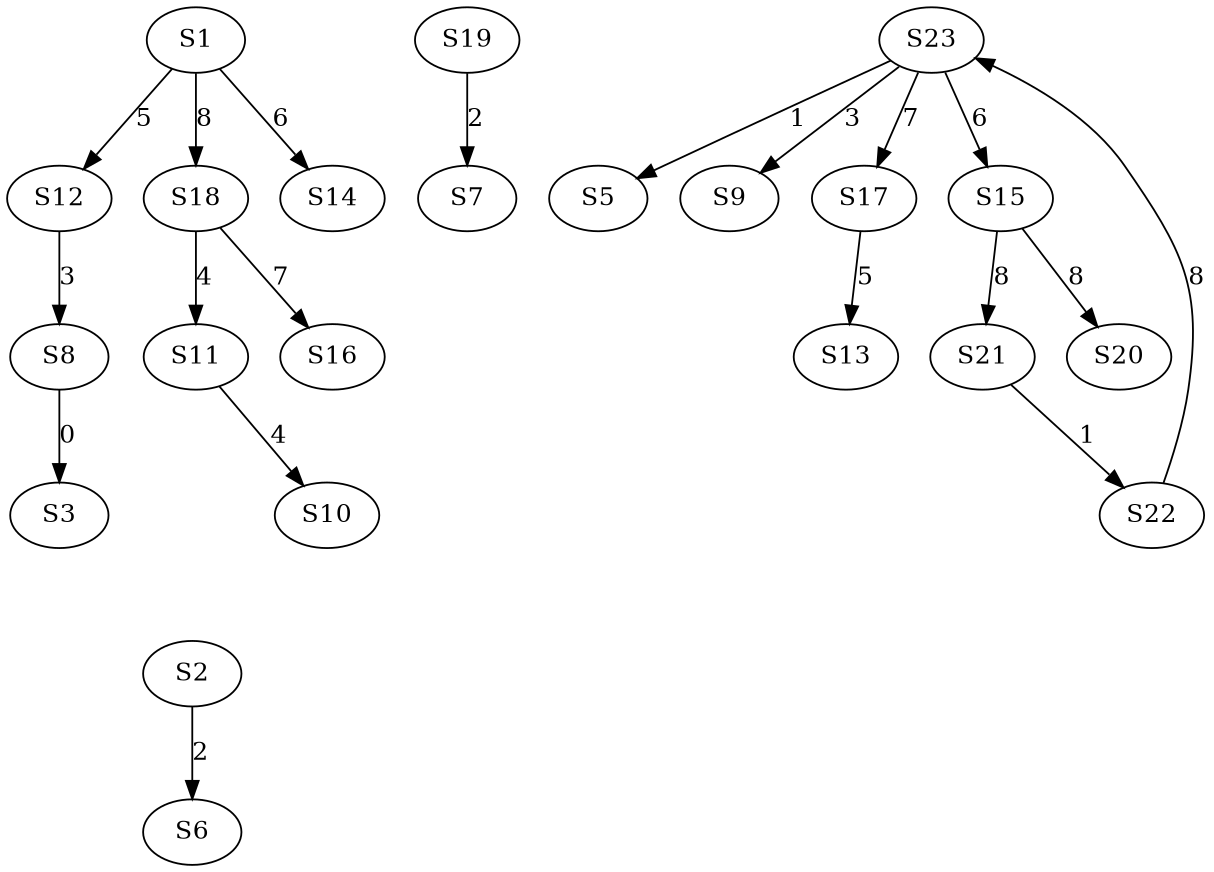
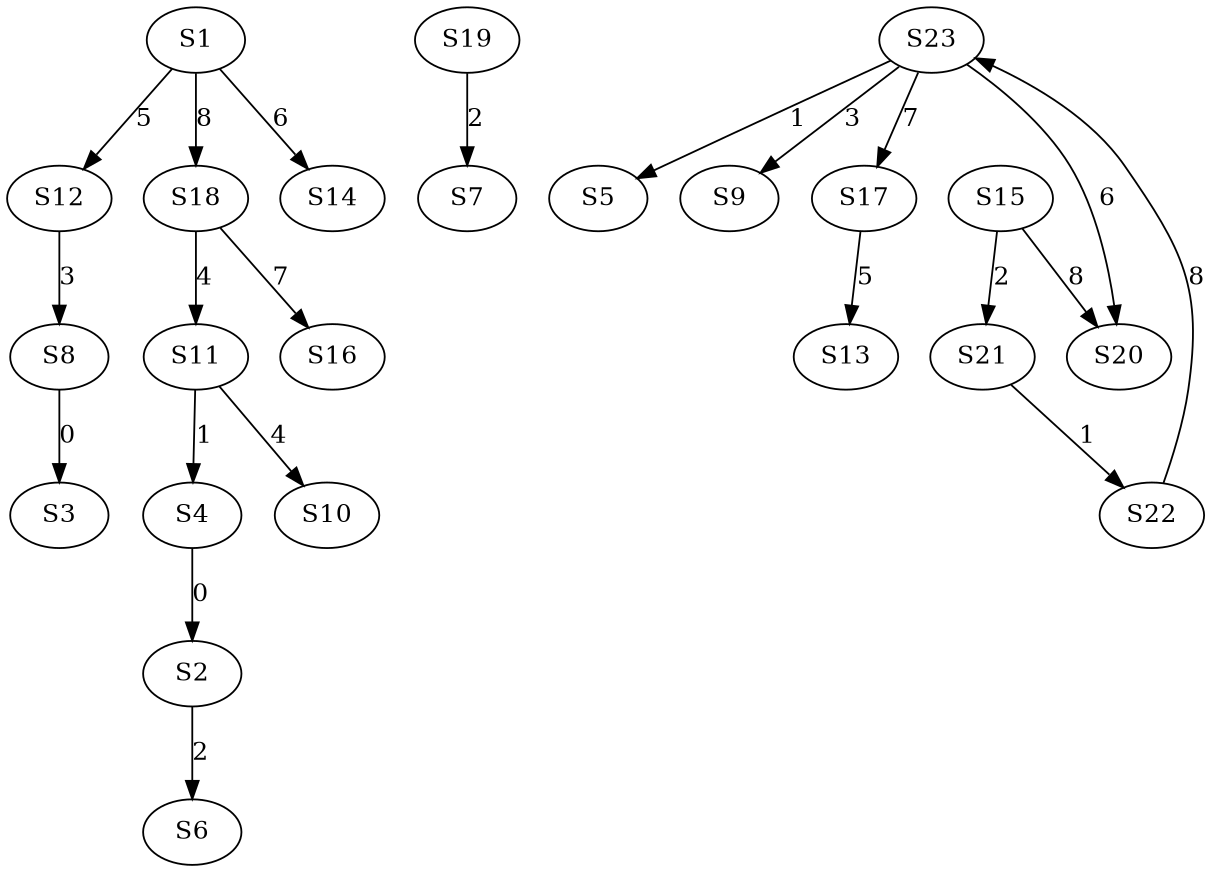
edge "S23" -> "S15": now "S23" -> "S20"
edge "S15" -> "S21": label "8" -> "2"
node "S4": added
